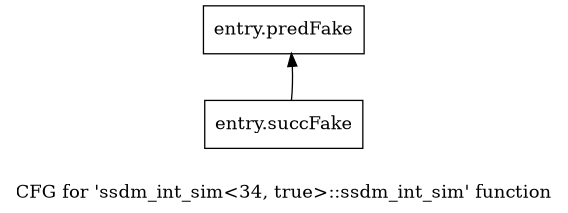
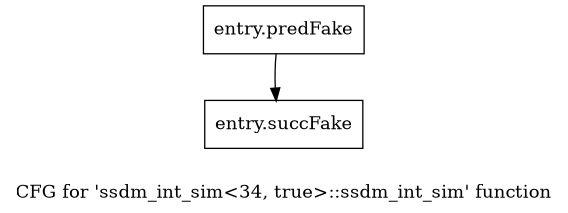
edge "entry.succFake" -> "entry.predFake": reversed
